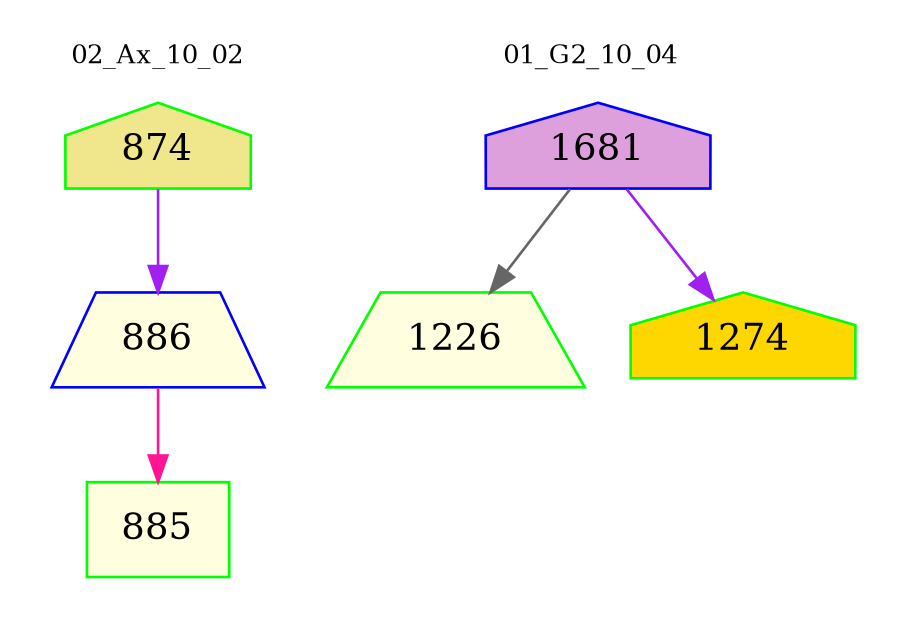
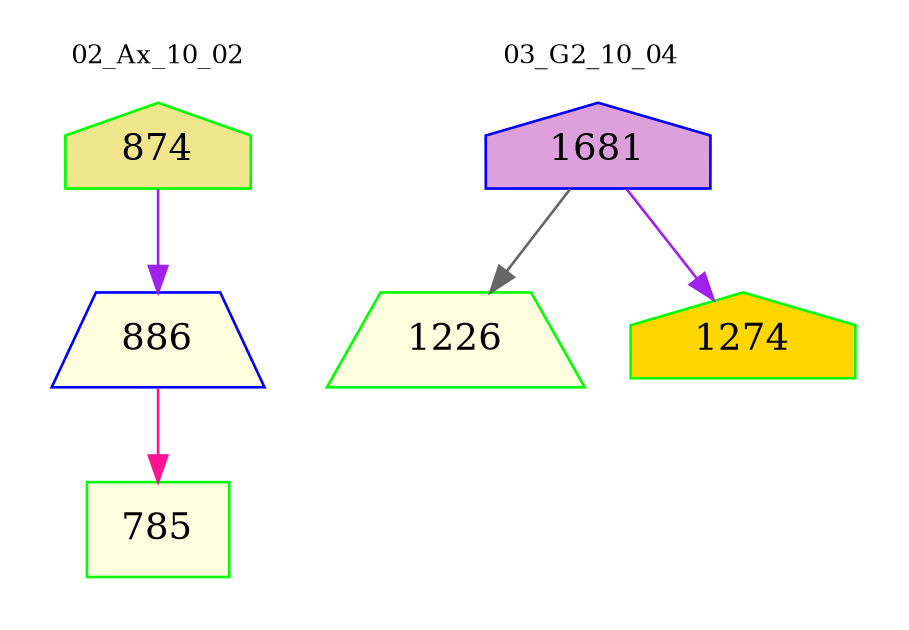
cluster "01_G2_10_04": label "01_G2_10_04" -> "03_G2_10_04"
node "885": label "885" -> "785"
